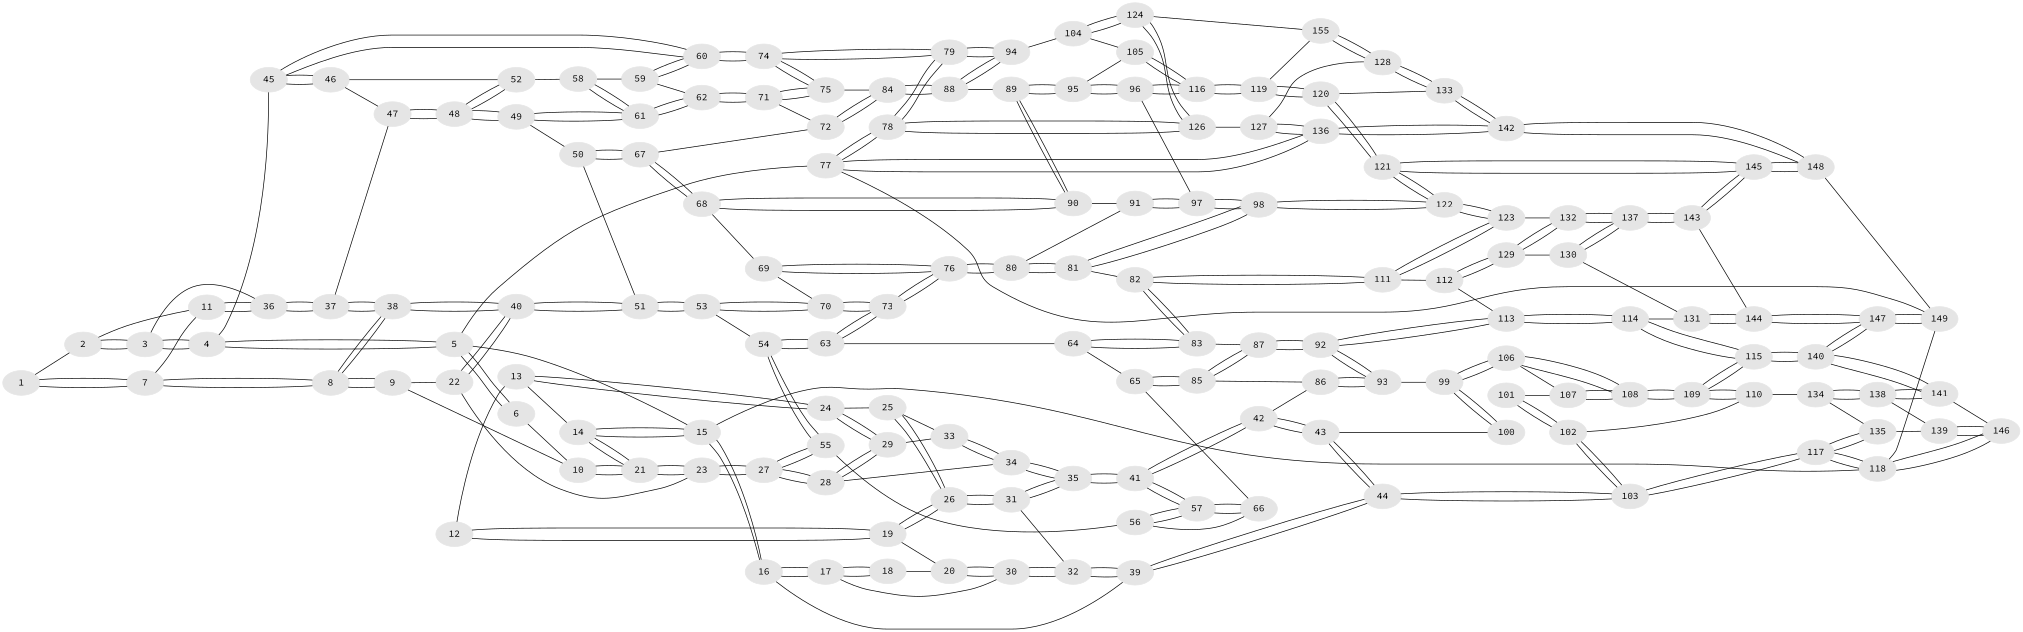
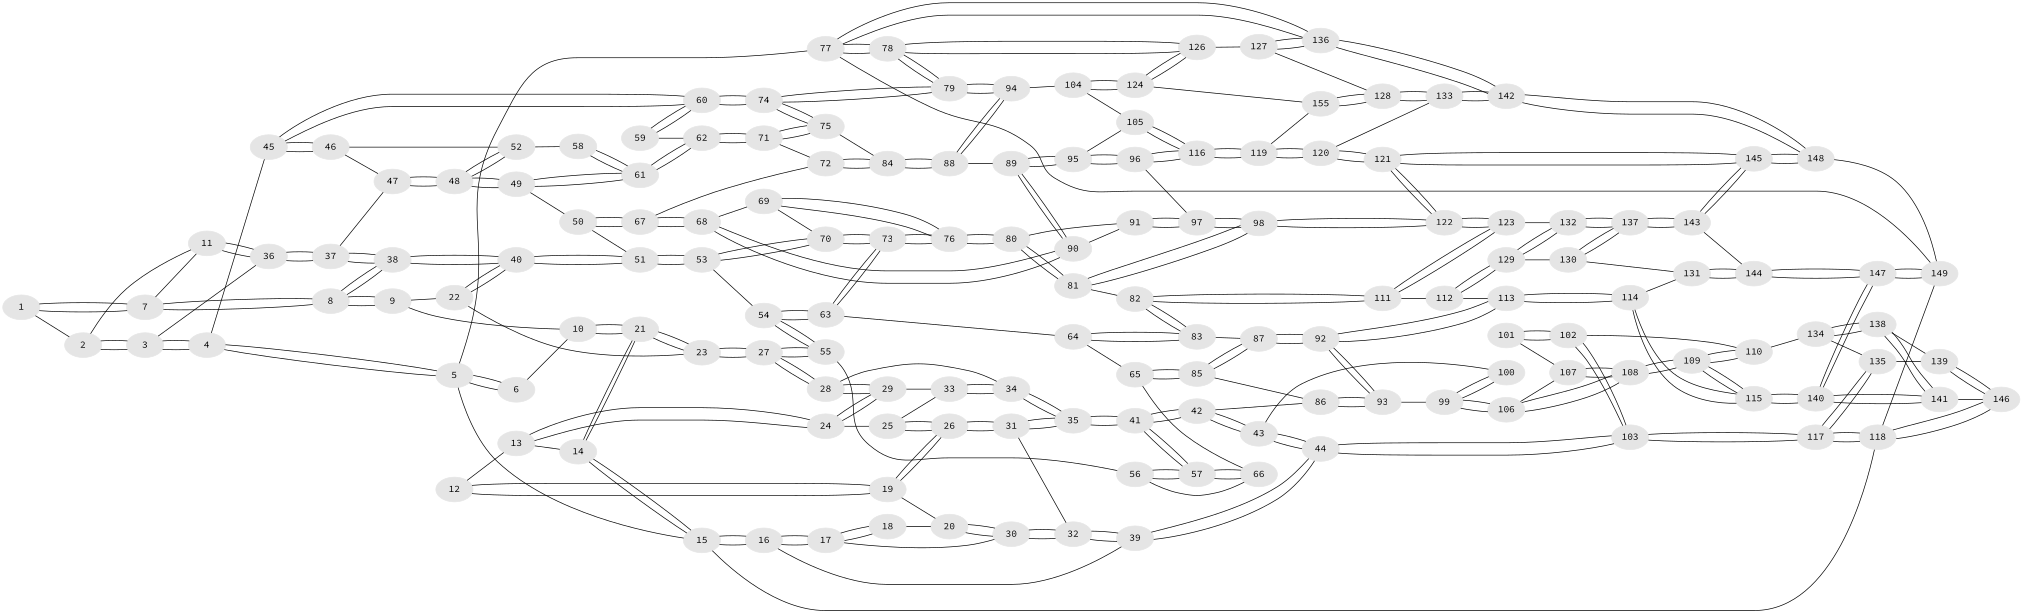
edge "58" -- "59": removed
